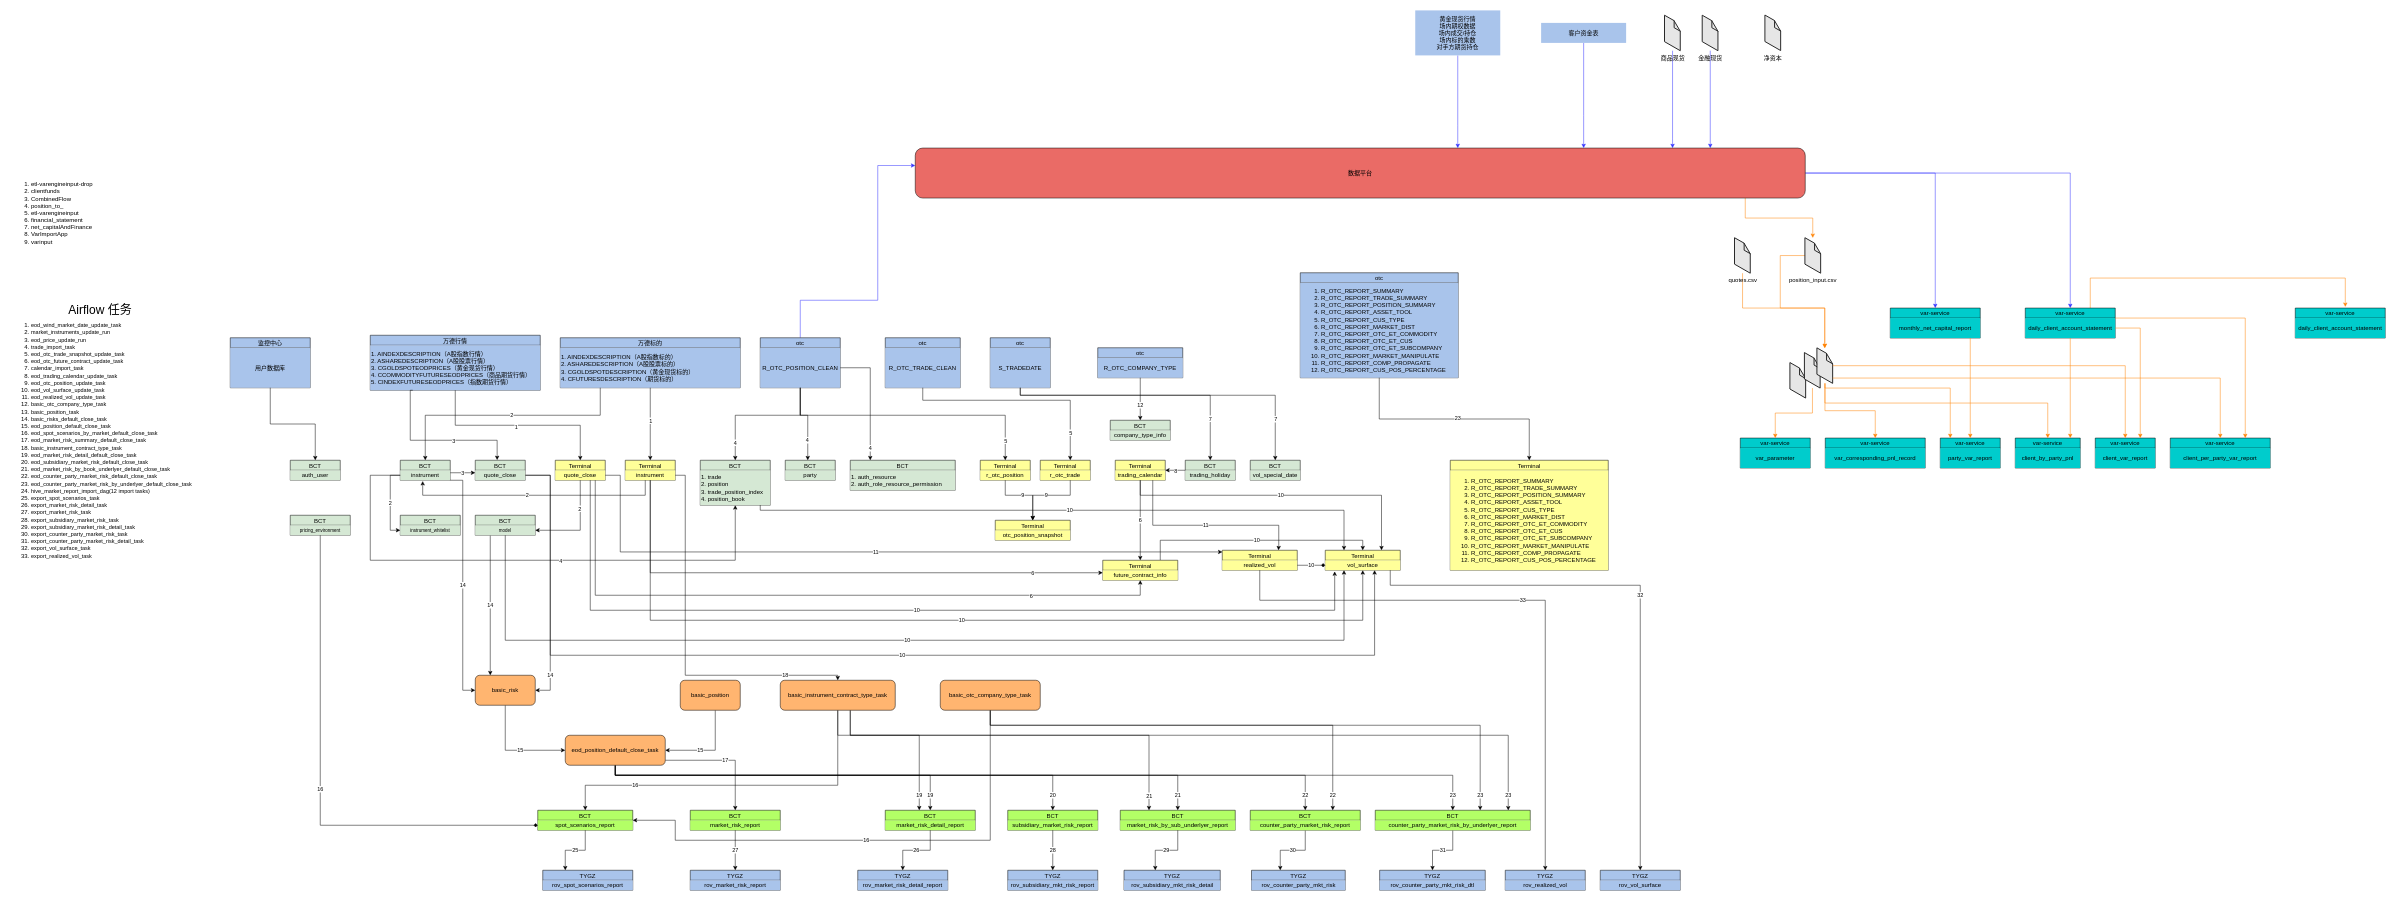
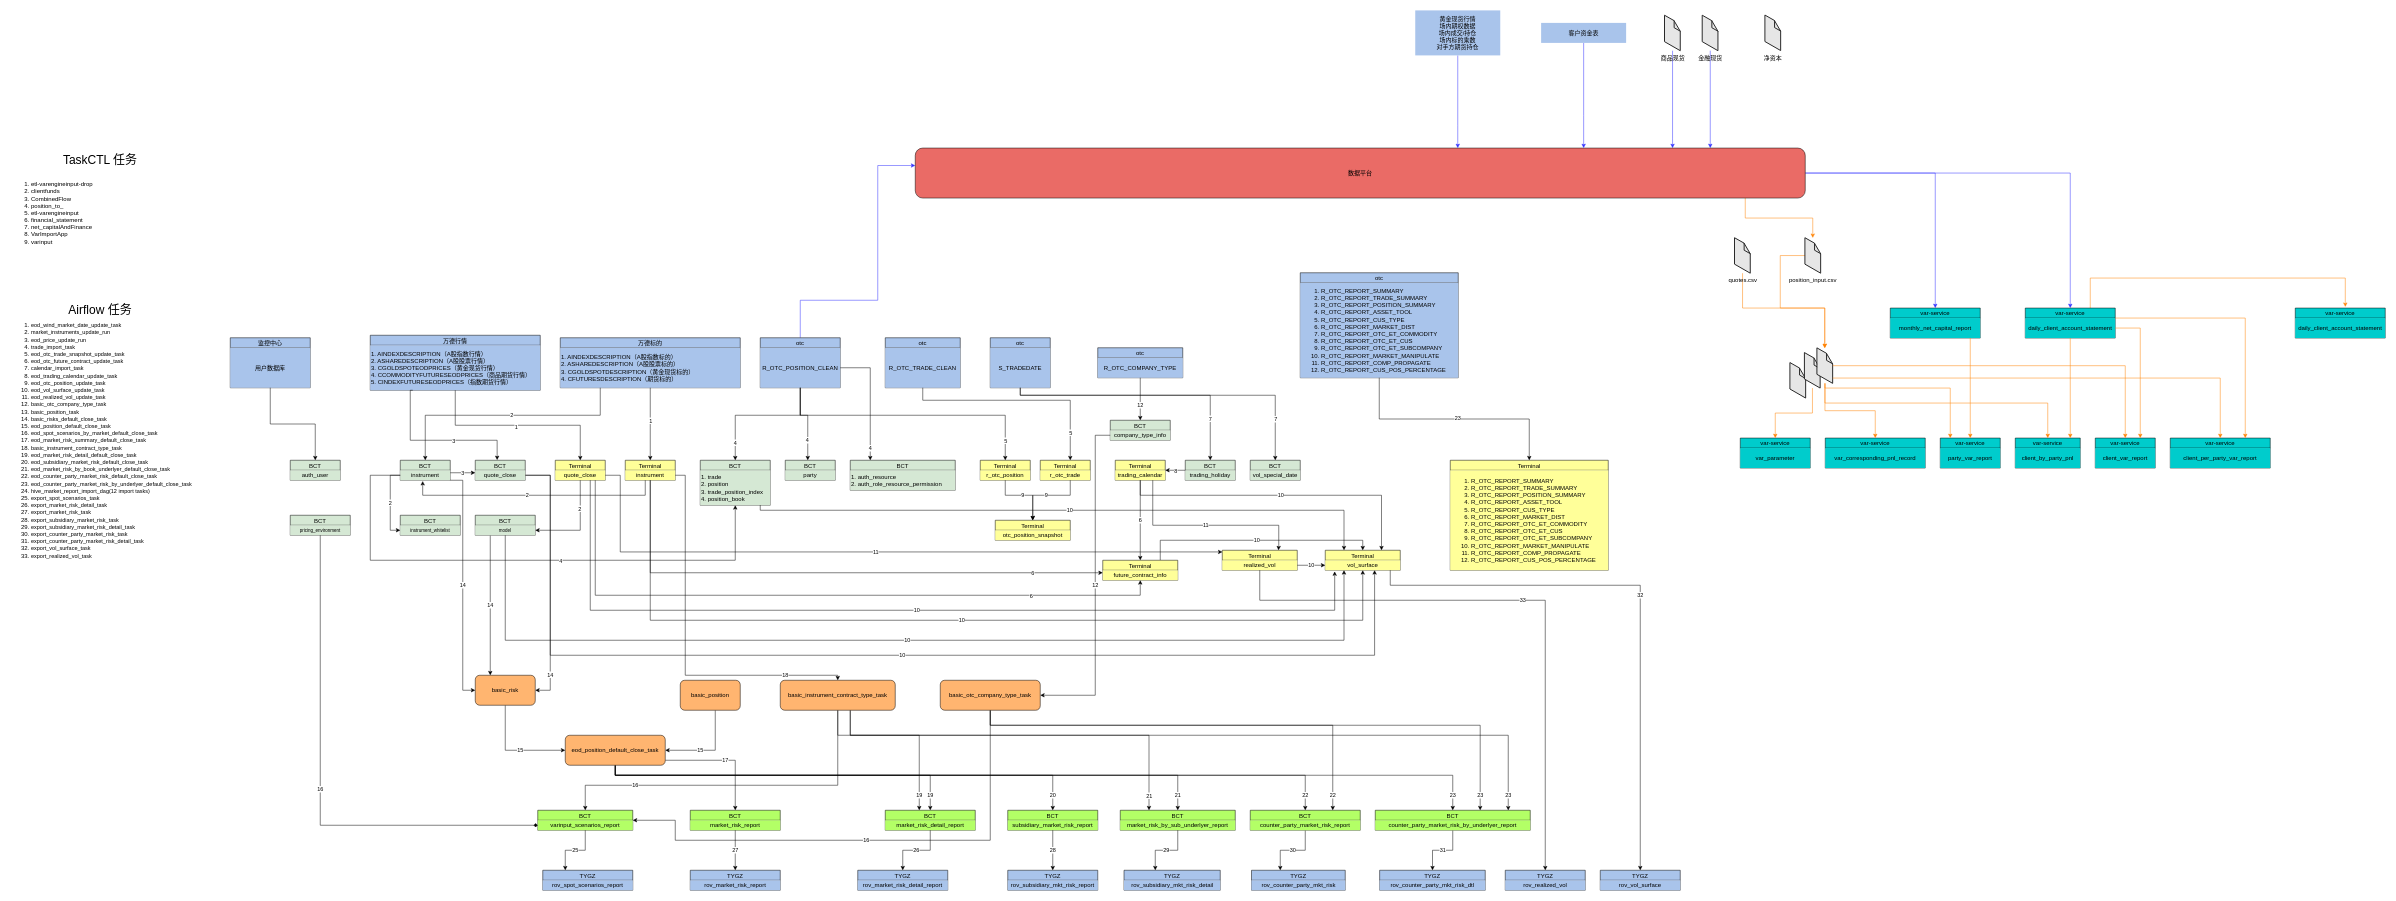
node "TaskCTL 任务": added
edge "realized_vol" -> "vol_surface": arrowhead diamond -> classic
edge "company_type_info" -> "basic_otc_company_type_task": added, label "12"
node "spot_scenarios_report": label "spot_scenarios_report" -> "varinput_scenarios_report"
